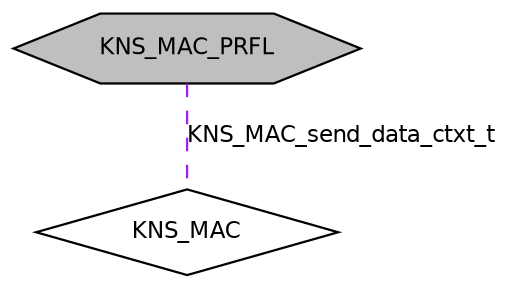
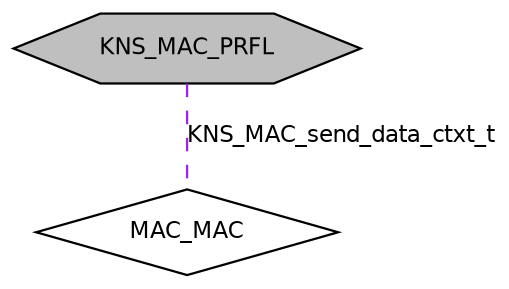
node "KNS_MAC": label "KNS_MAC" -> "MAC_MAC"
